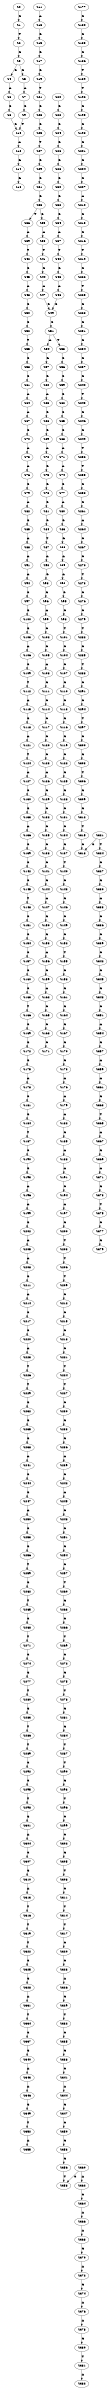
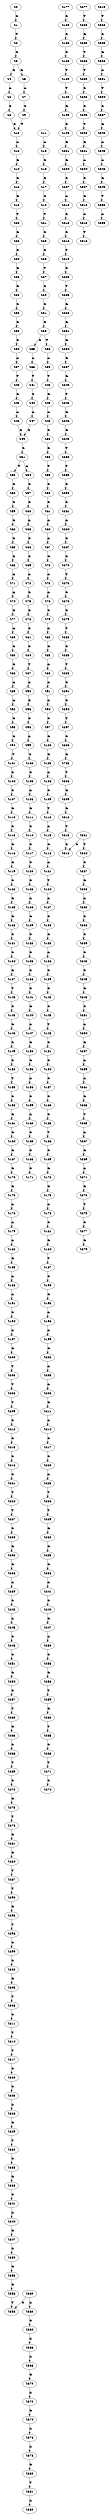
node "S18": added
node "S303": label "S303" -> "S703"
edge "S274" -> "S277": removed, label "G"
edge "S316" -> "S319": removed, label "T"
